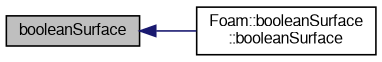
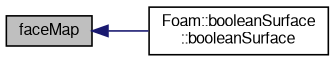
node "booleanSurface": label "booleanSurface" -> "faceMap"
